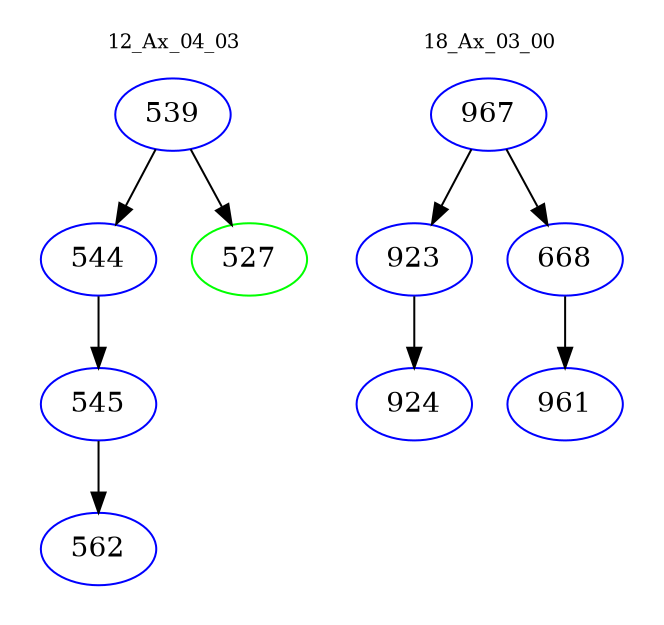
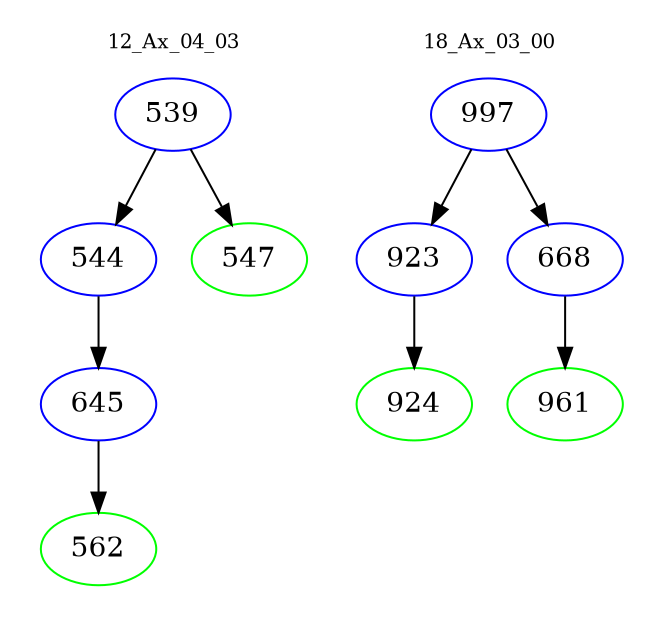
node "967": label "967" -> "997"
node "527": label "527" -> "547"
node "545": label "545" -> "645"
node "924": color blue -> green
node "961": color blue -> green
node "562": color blue -> green
